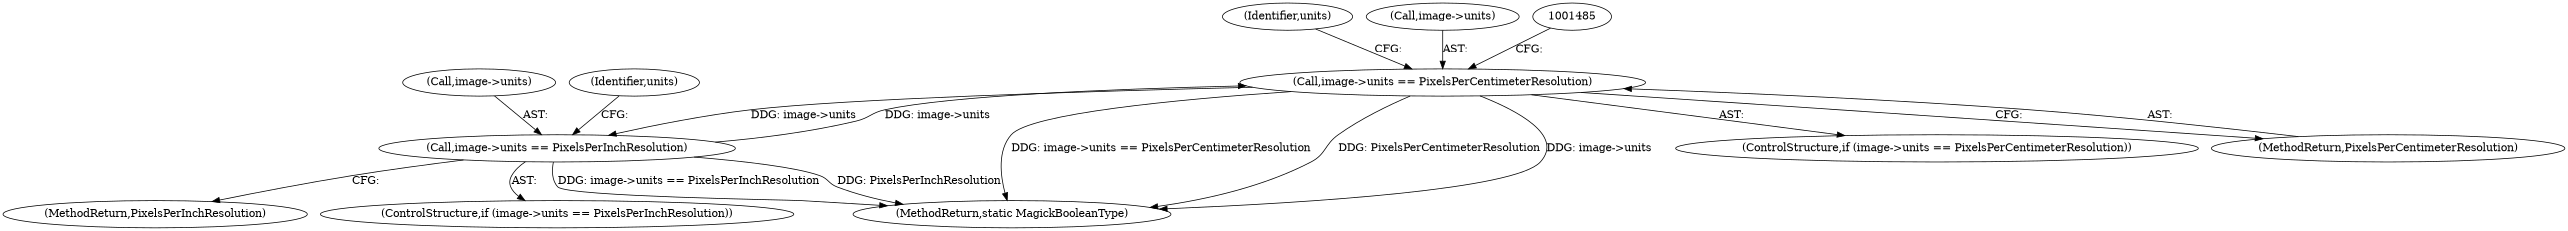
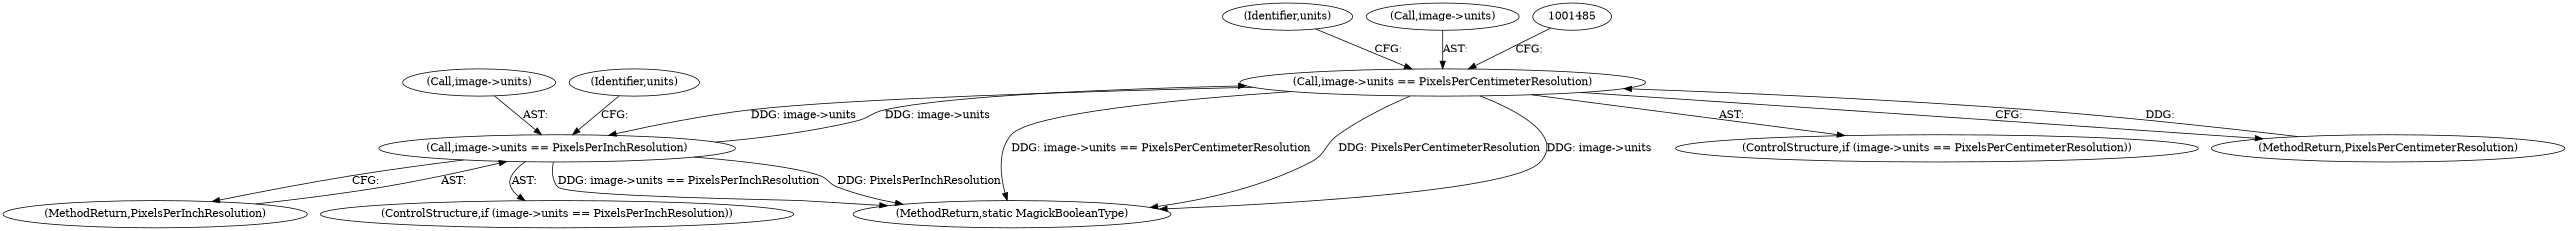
edge "(MethodReturn,PixelsPerCentimeterResolution)" -> "(Call,image->units == PixelsPerCentimeterResolution)": label "AST: " -> "DDG: "
edge "(MethodReturn,PixelsPerInchResolution)" -> "(Call,image->units == PixelsPerInchResolution)": added, label "AST:"
